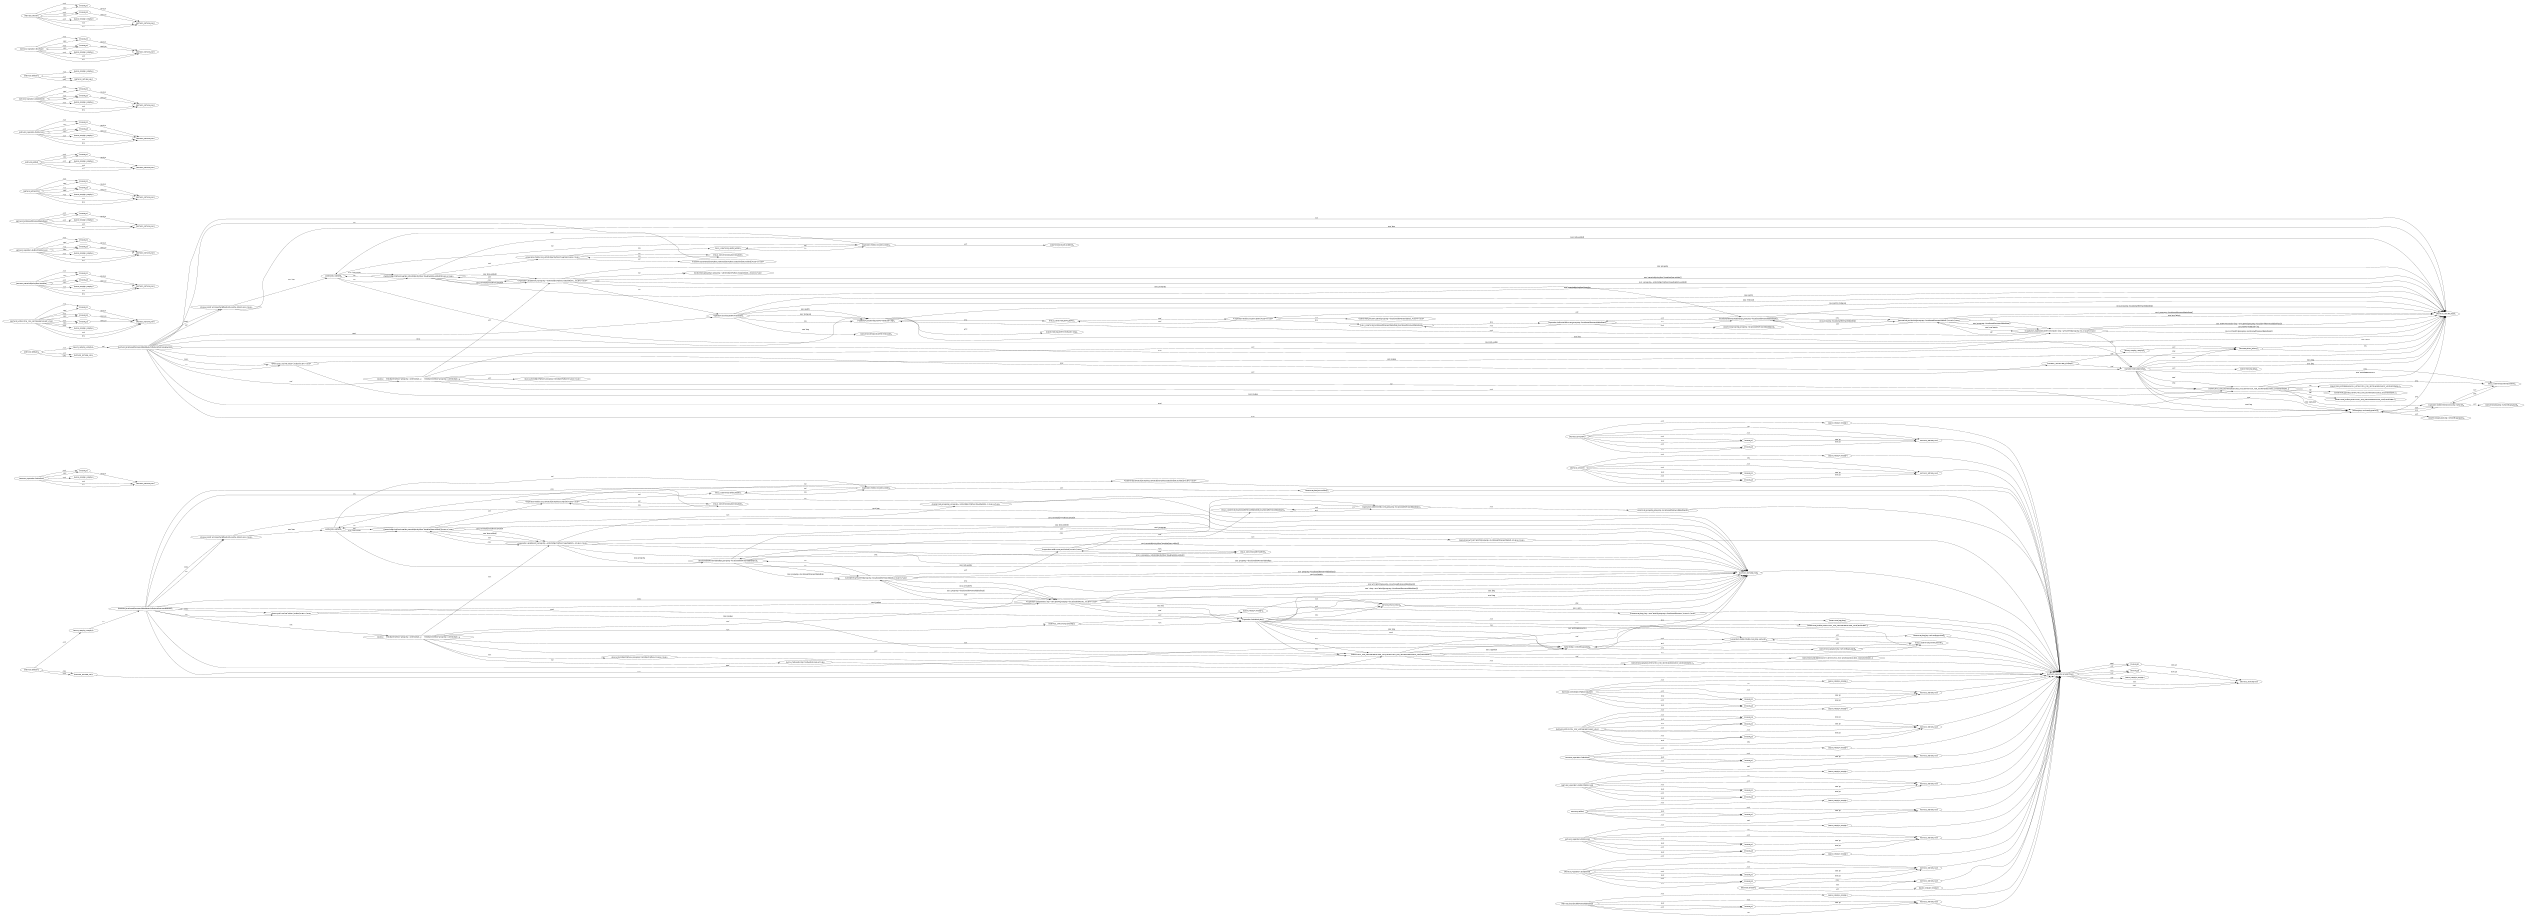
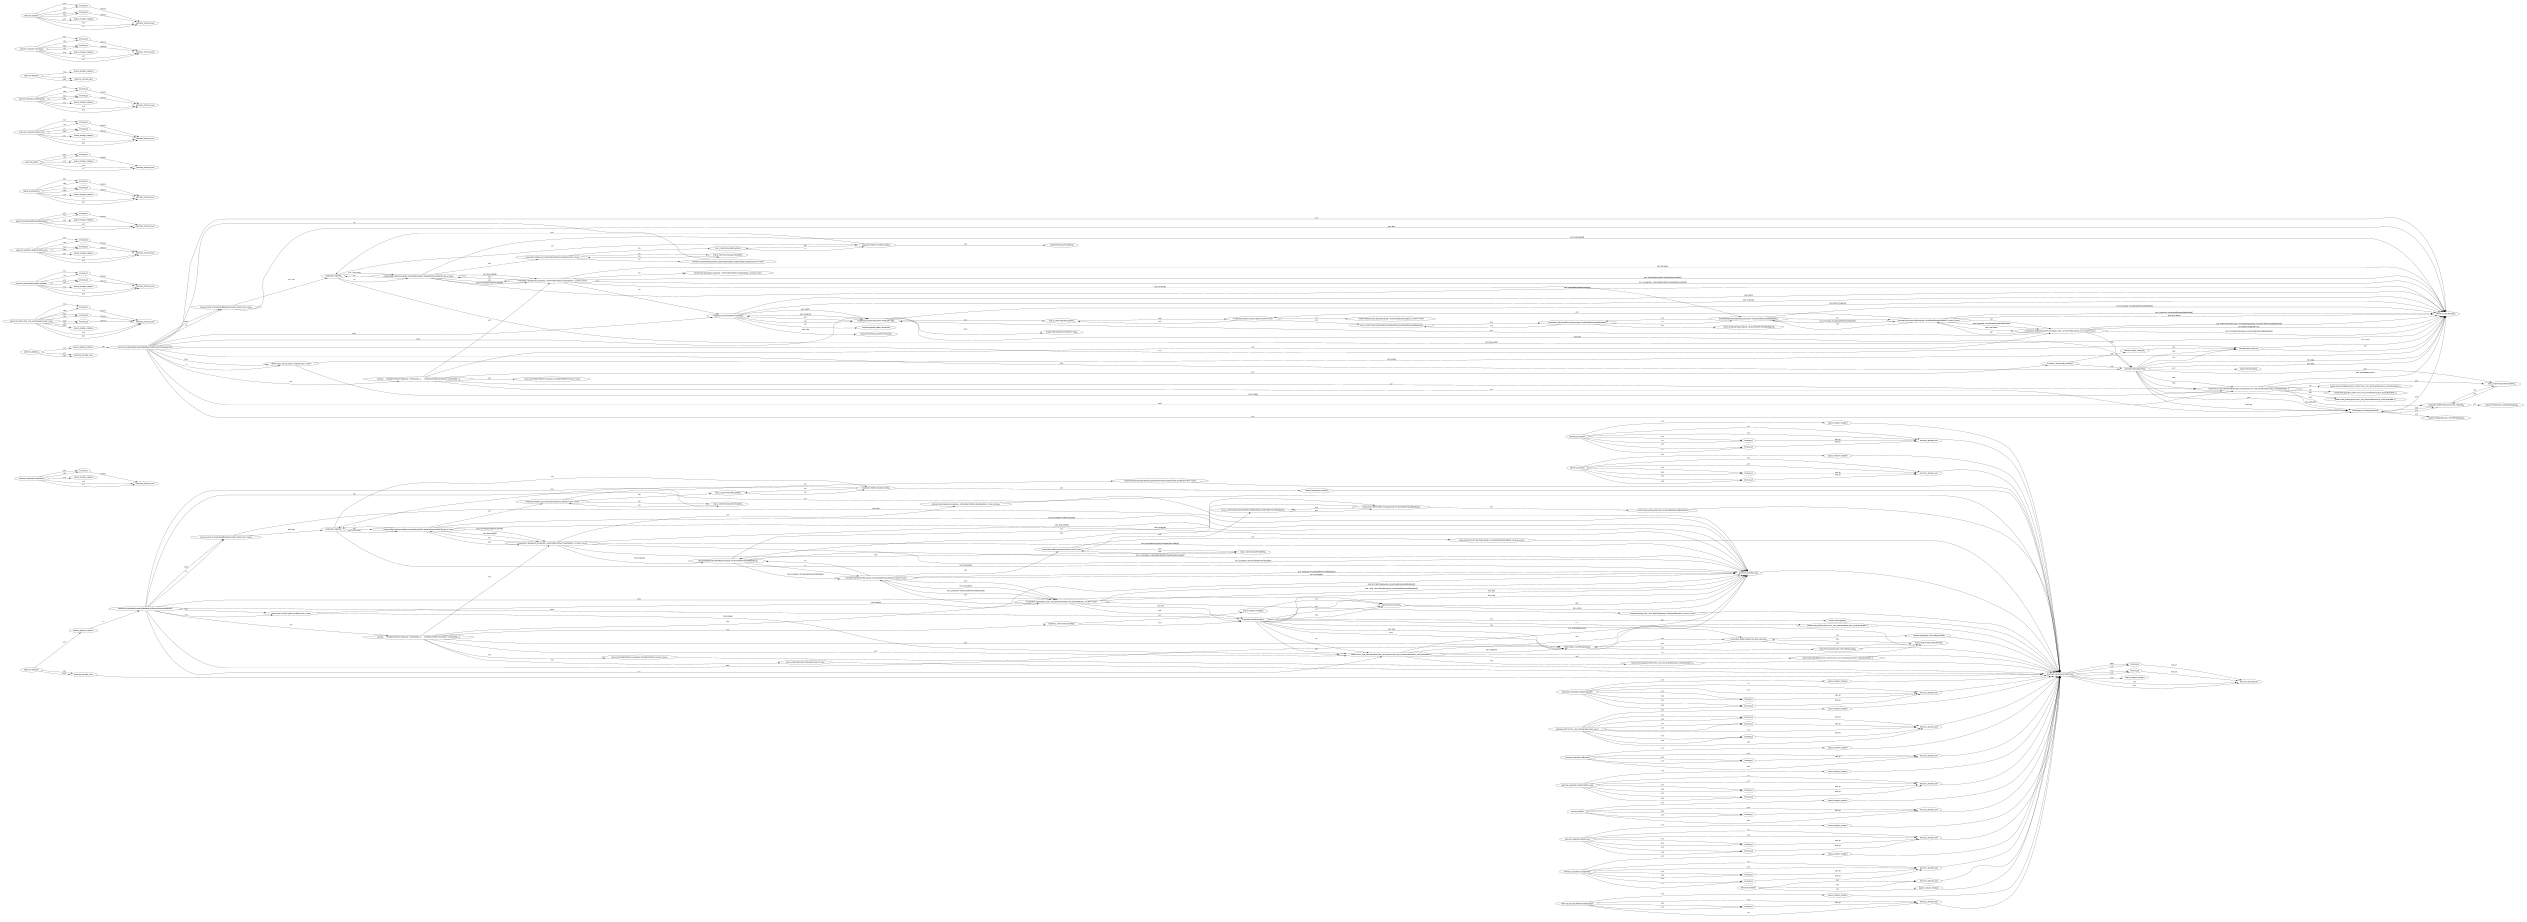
edge "(<operator>.greaterThan,RefPtr<TestNode> imp)" -> "(<operator>.lessThan,RefPtr<TestNode)": added, label "AST:"
node "(IDENTIFIER,RefPtr,RefPtr<TestNode)": added
